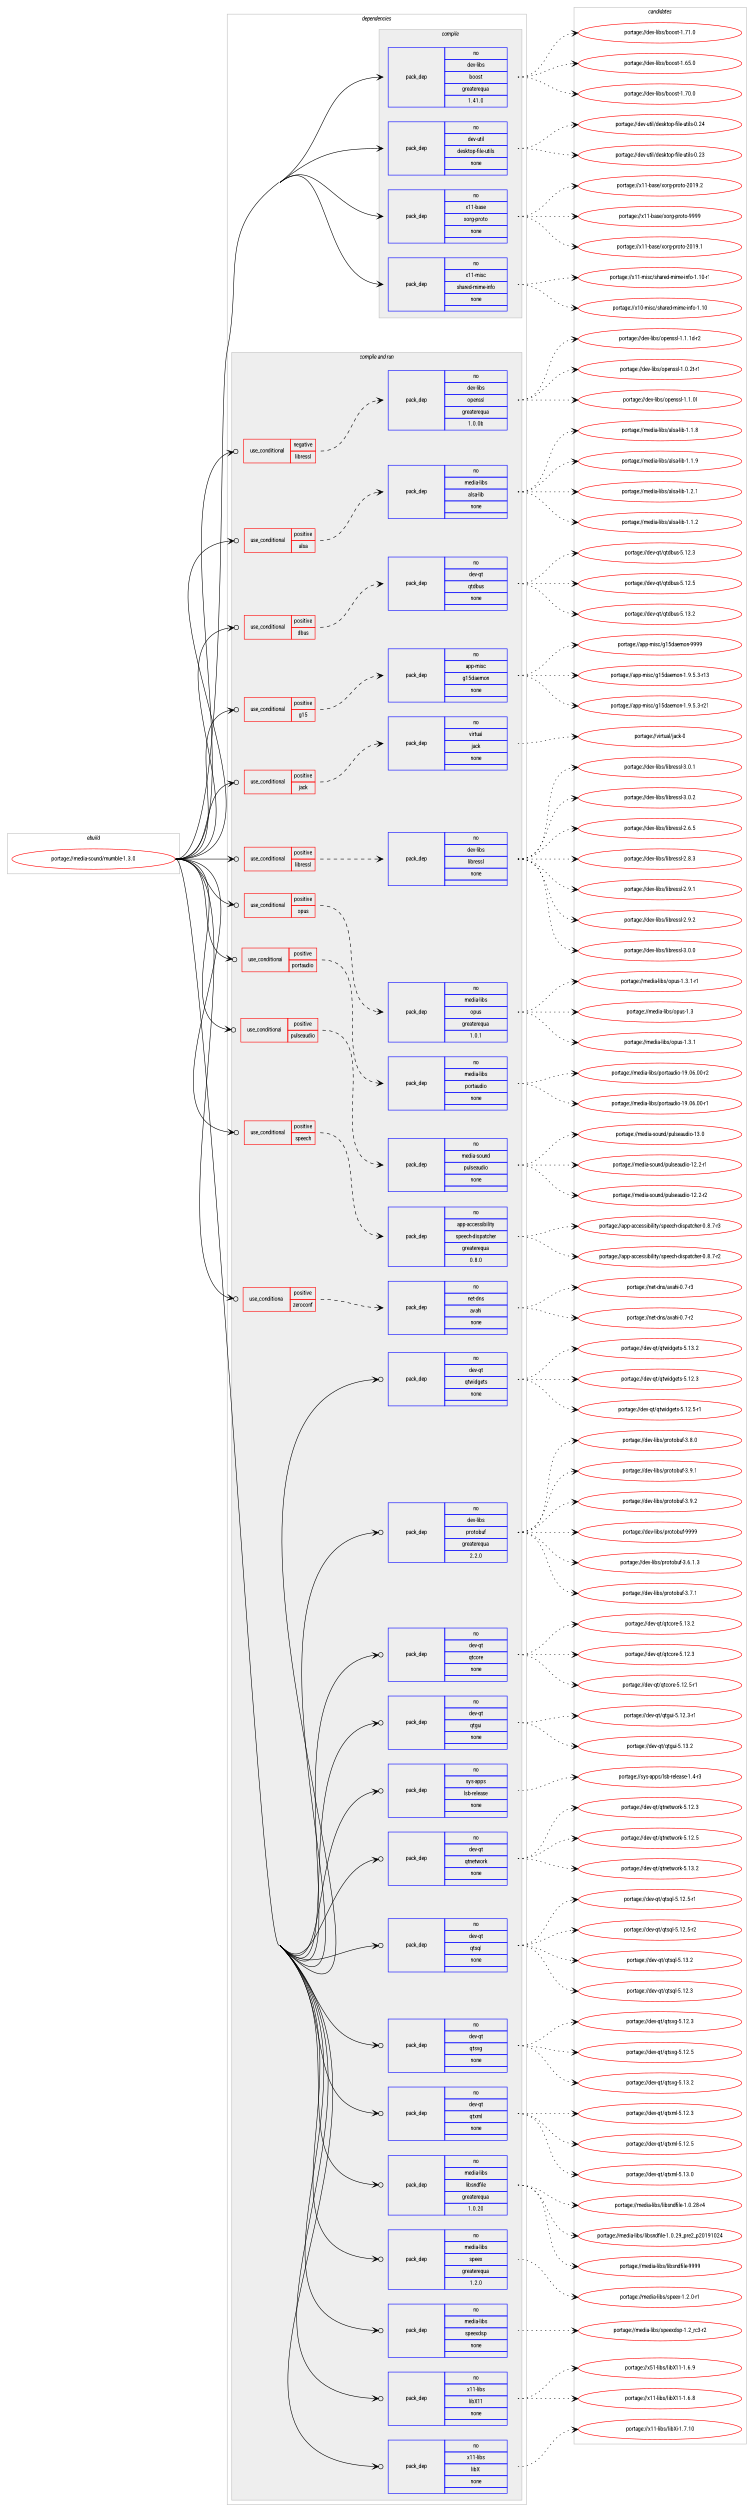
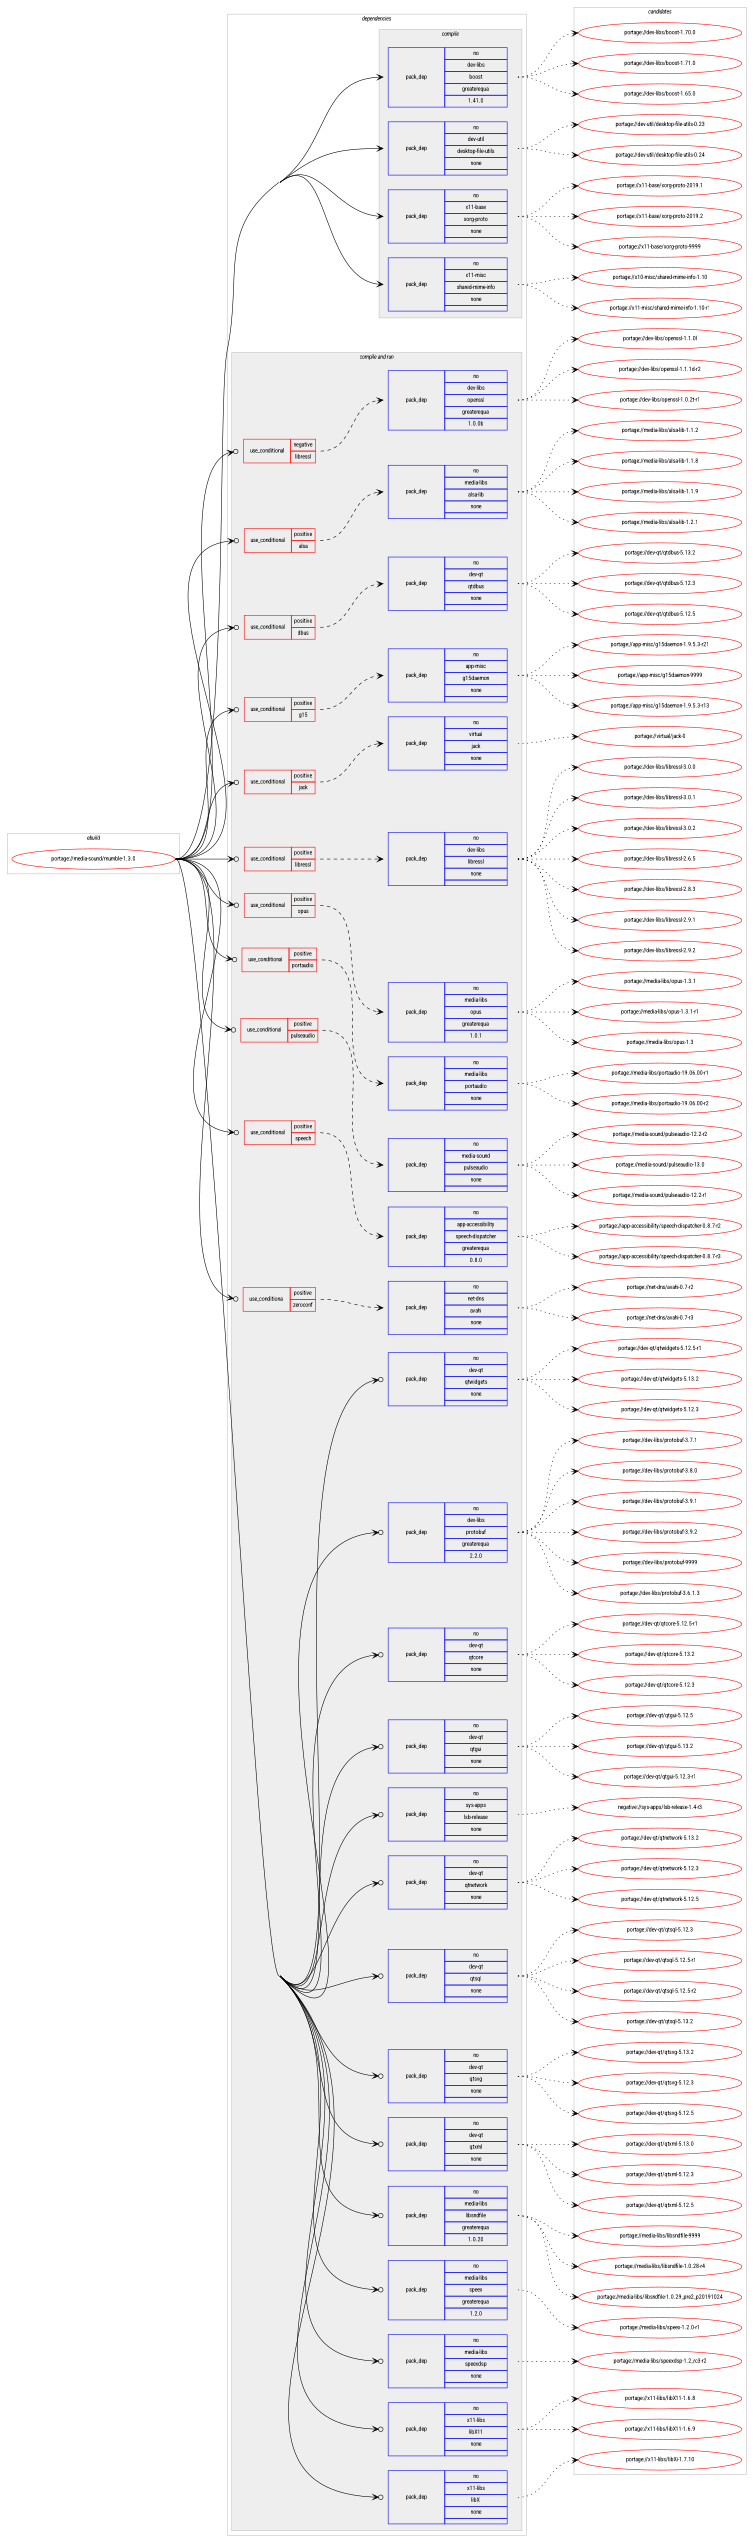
node "portage://dev-qt/qtgui-5.12.5": added
node "portage://sys-apps/lsb-release-1.4-r3": label "portage://sys-apps/lsb-release-1.4-r3" -> "negative://sys-apps/lsb-release-1.4-r3"
node "portage://x51-libs/libX11-1.6.9": label "portage://x51-libs/libX11-1.6.9" -> "portage://x11-libs/libX11-1.6.9"
